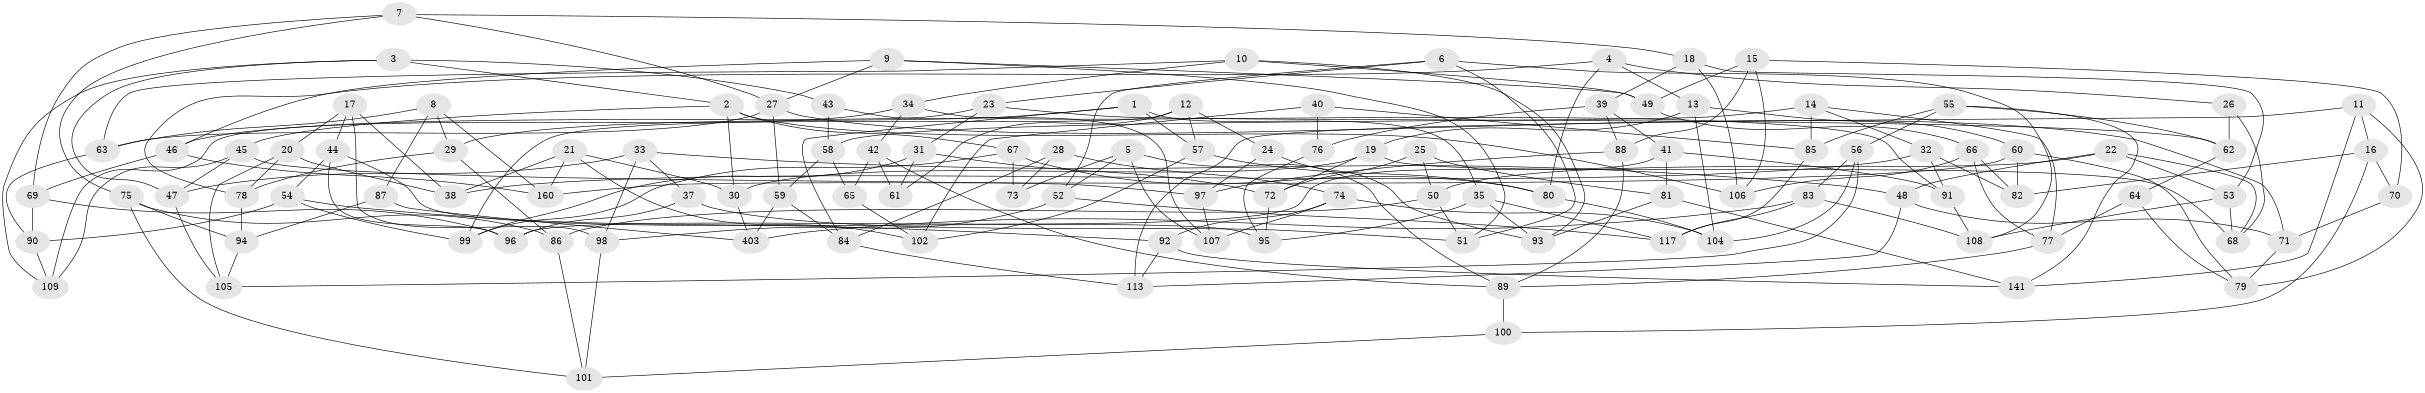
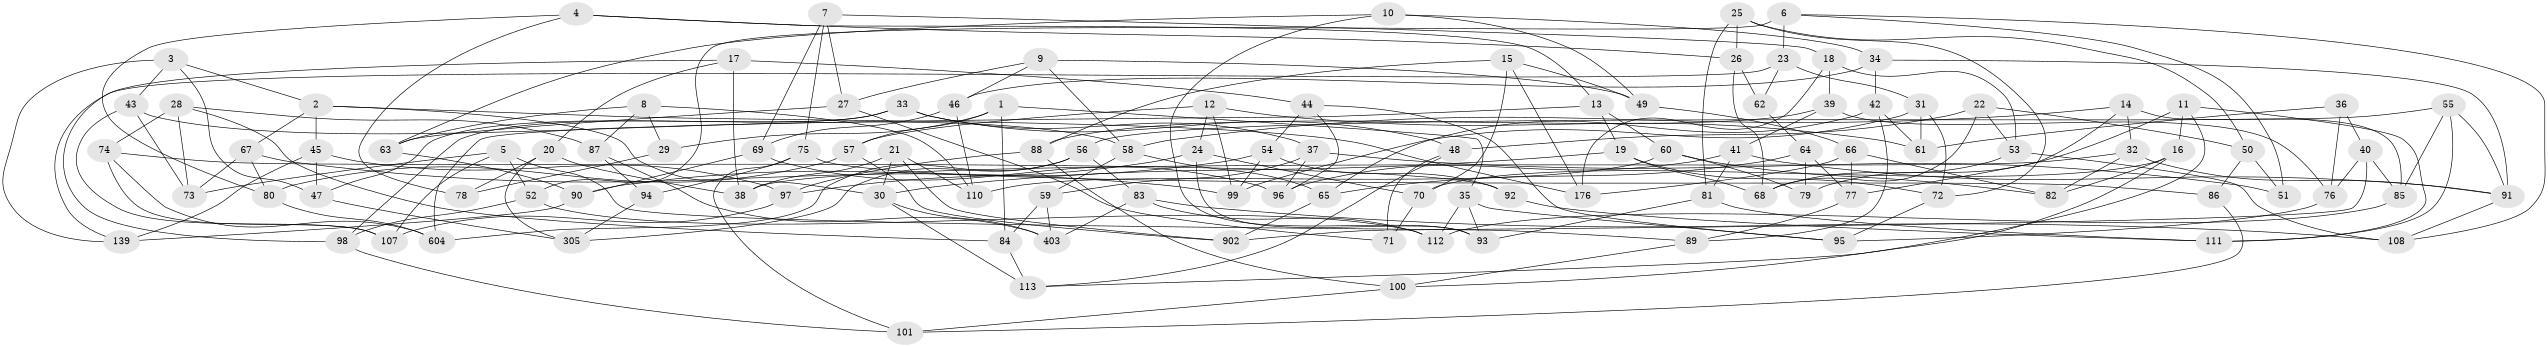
edge "25" -- "26": added
edge "9" -- "51": now "9" -- "58"
node "36": added
edge "28" -- "87": added
edge "55" -- "62": now "55" -- "91"
edge "43" -- "73": added
edge "27" -- "59": now "37" -- "59"
edge "24" -- "70": added
edge "64" -- "65": added
edge "29" -- "86": removed
node "160": label "160" -> "110"
node "106": label "106" -> "176"
edge "78" -- "94": removed
edge "88" -- "89": now "88" -- "100"
node "102": label "102" -> "902"
node "117": label "117" -> "112"
node "104": label "104" -> "604"
edge "71" -- "79": removed
edge "92" -- "113": now "30" -- "113"
node "109": label "109" -> "139"
node "105": label "105" -> "305"
node "141": label "141" -> "111"
